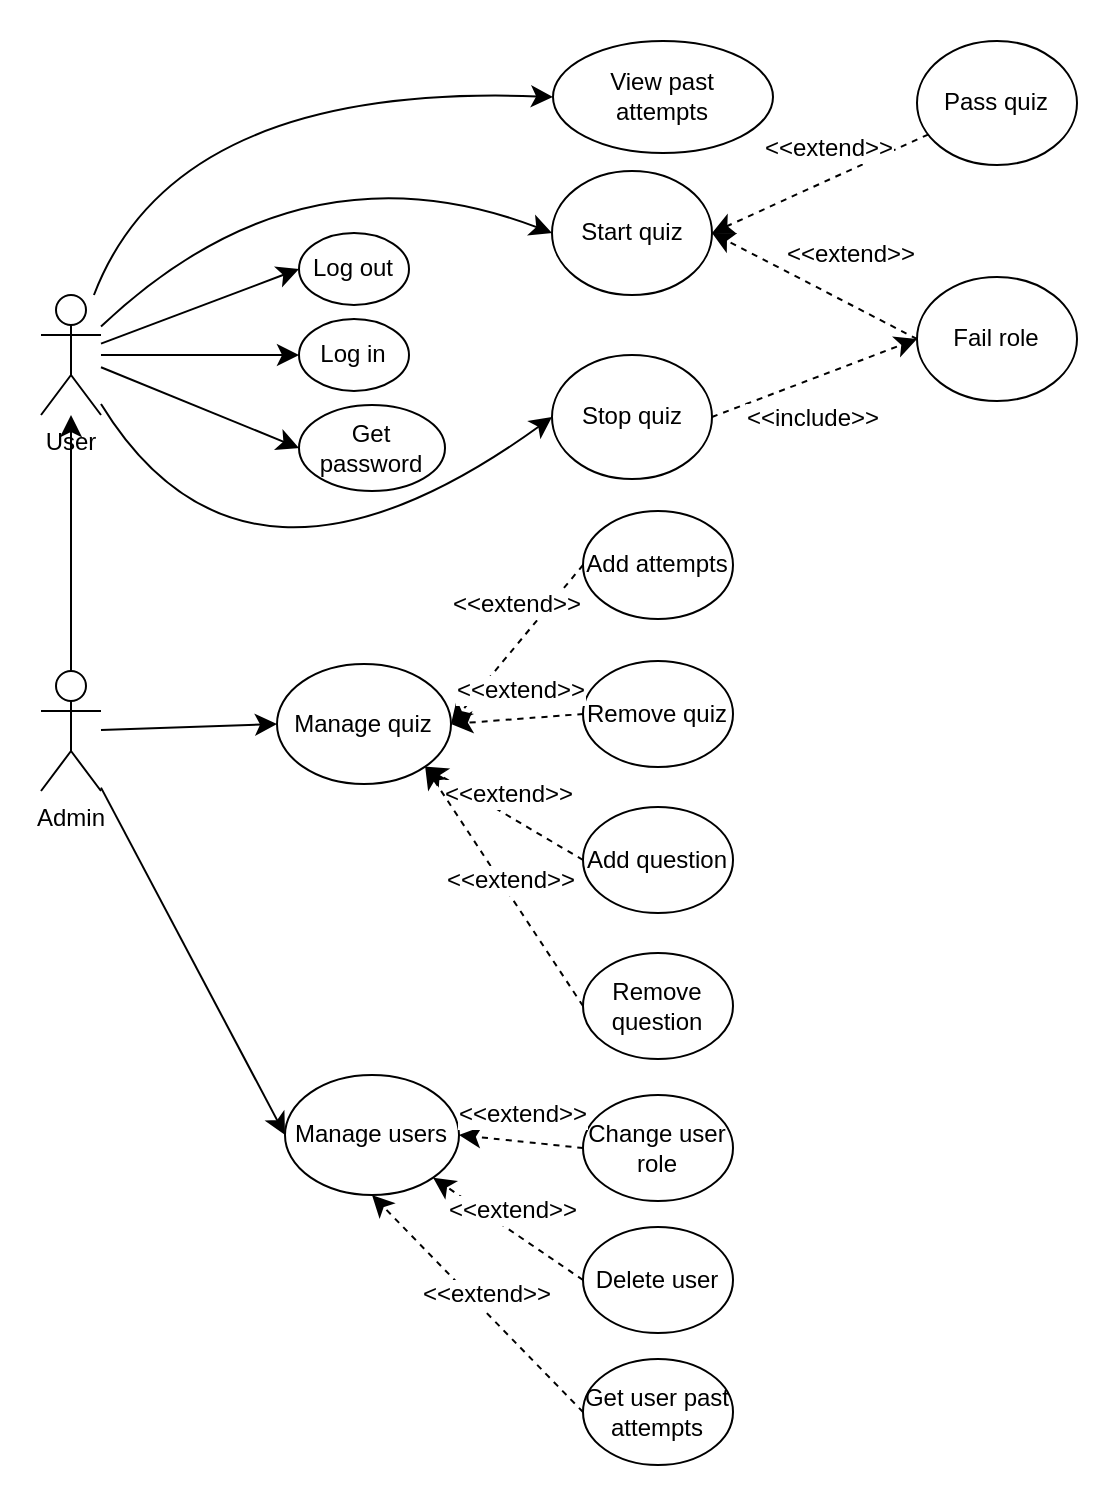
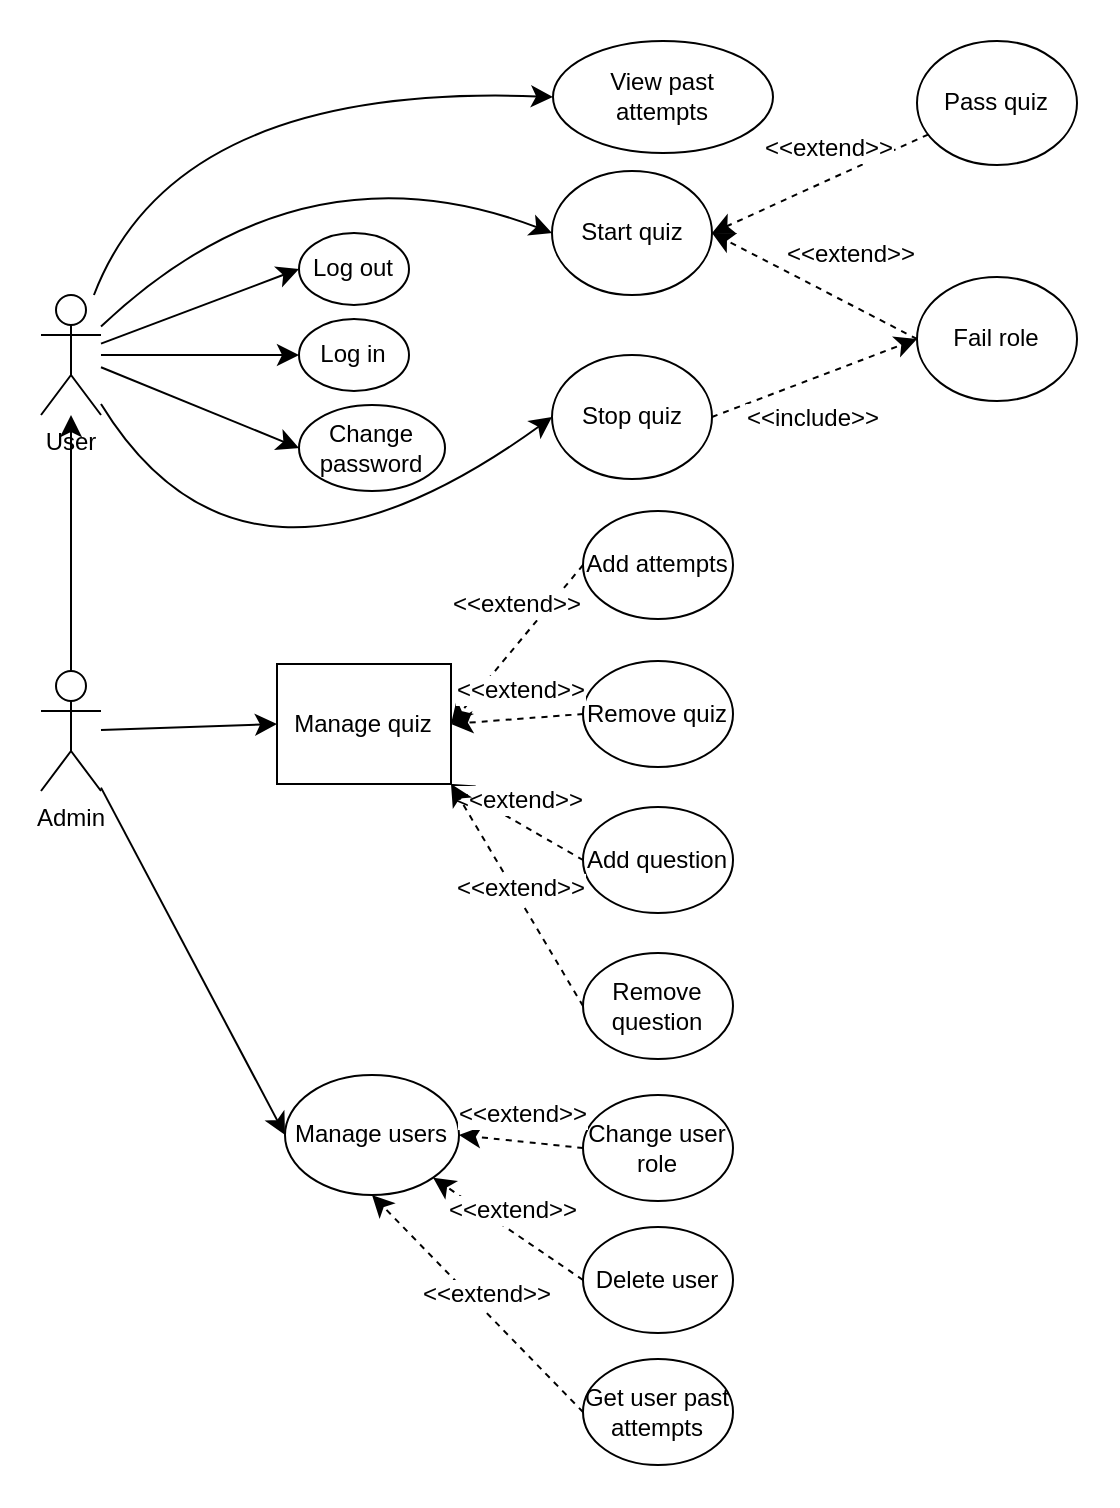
node "Get password": label "Get password" -> "Change password"
node "Manage quiz": shape ellipse -> rectangle
